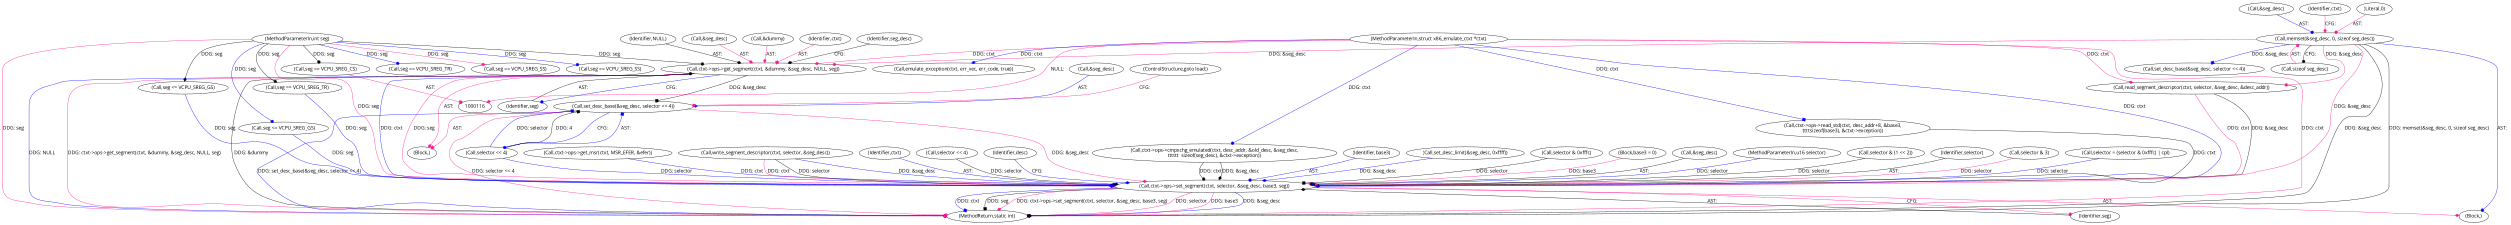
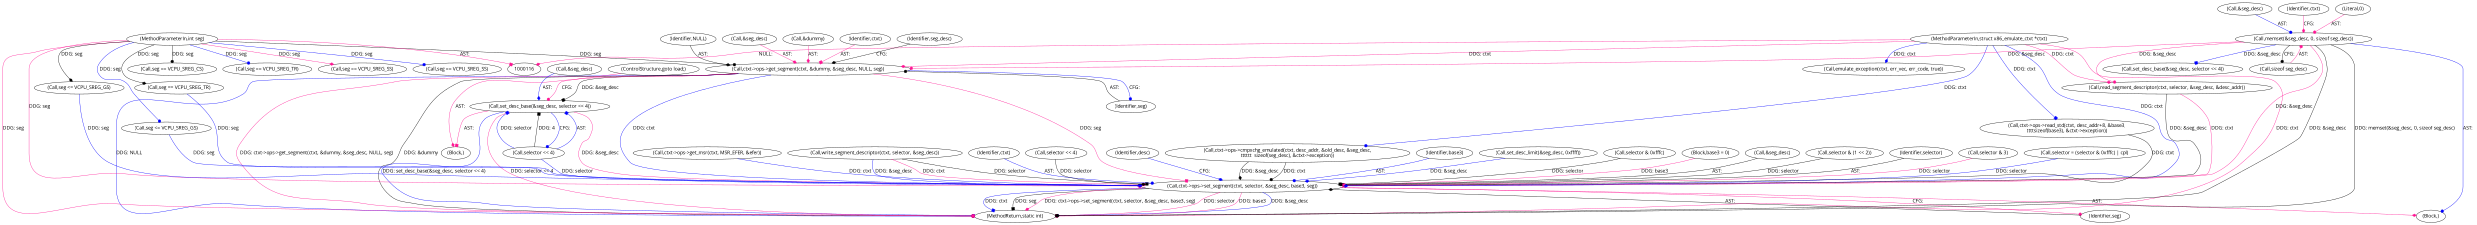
edge "(Call,seg == VCPU_SREG_CS)" -> "1000116": now "(MethodParameterIn,int seg)" -> "1000116"
node "(MethodParameterIn,u16 selector)": removed
